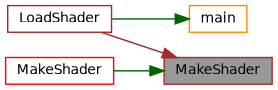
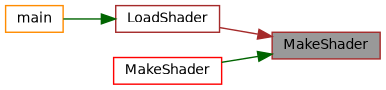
edge "LoadShader" -> "main": reversed
